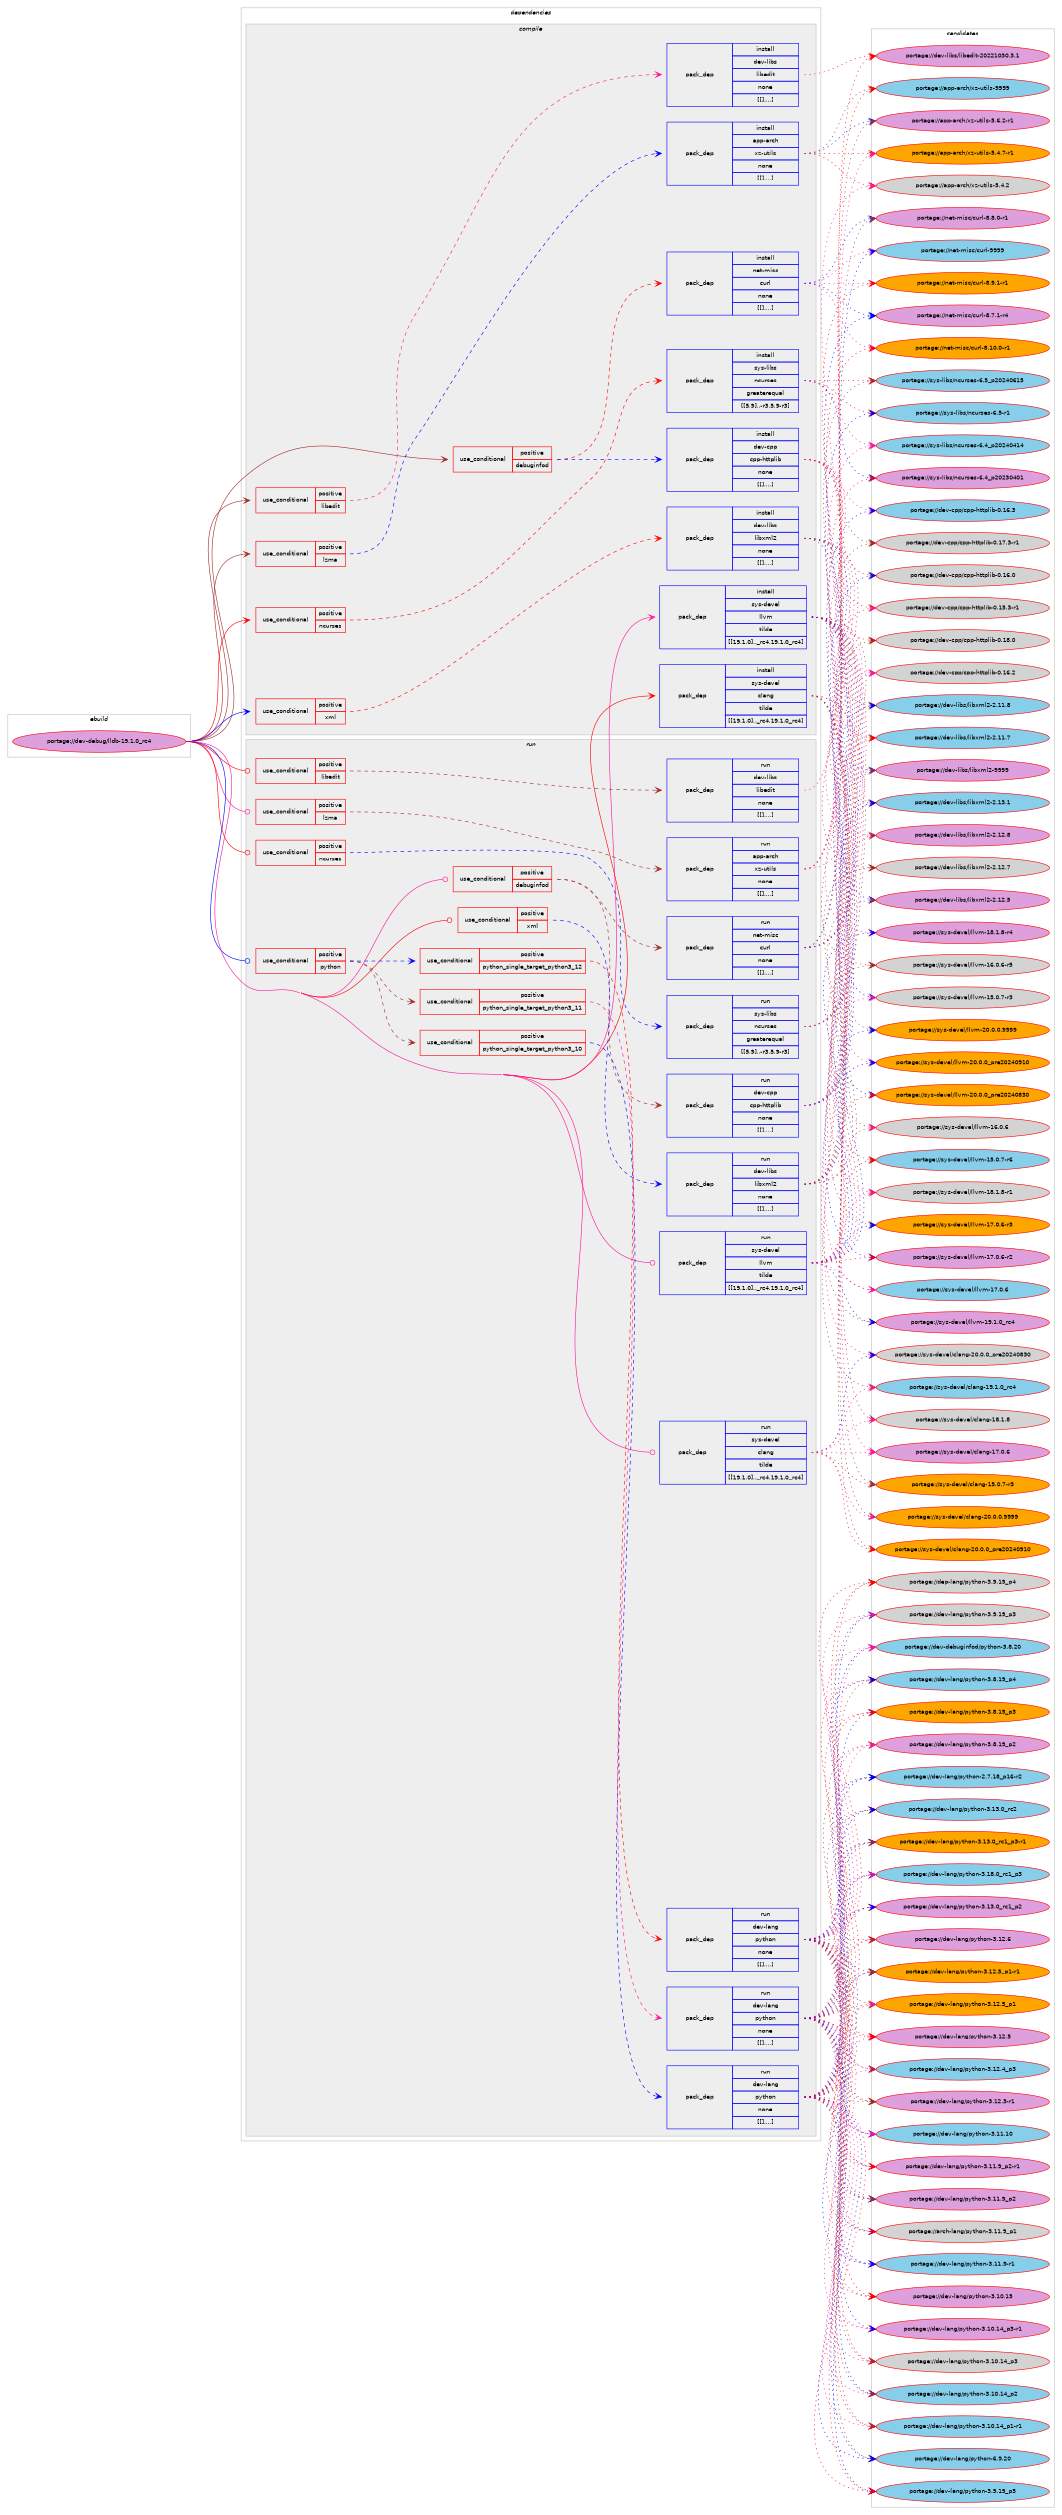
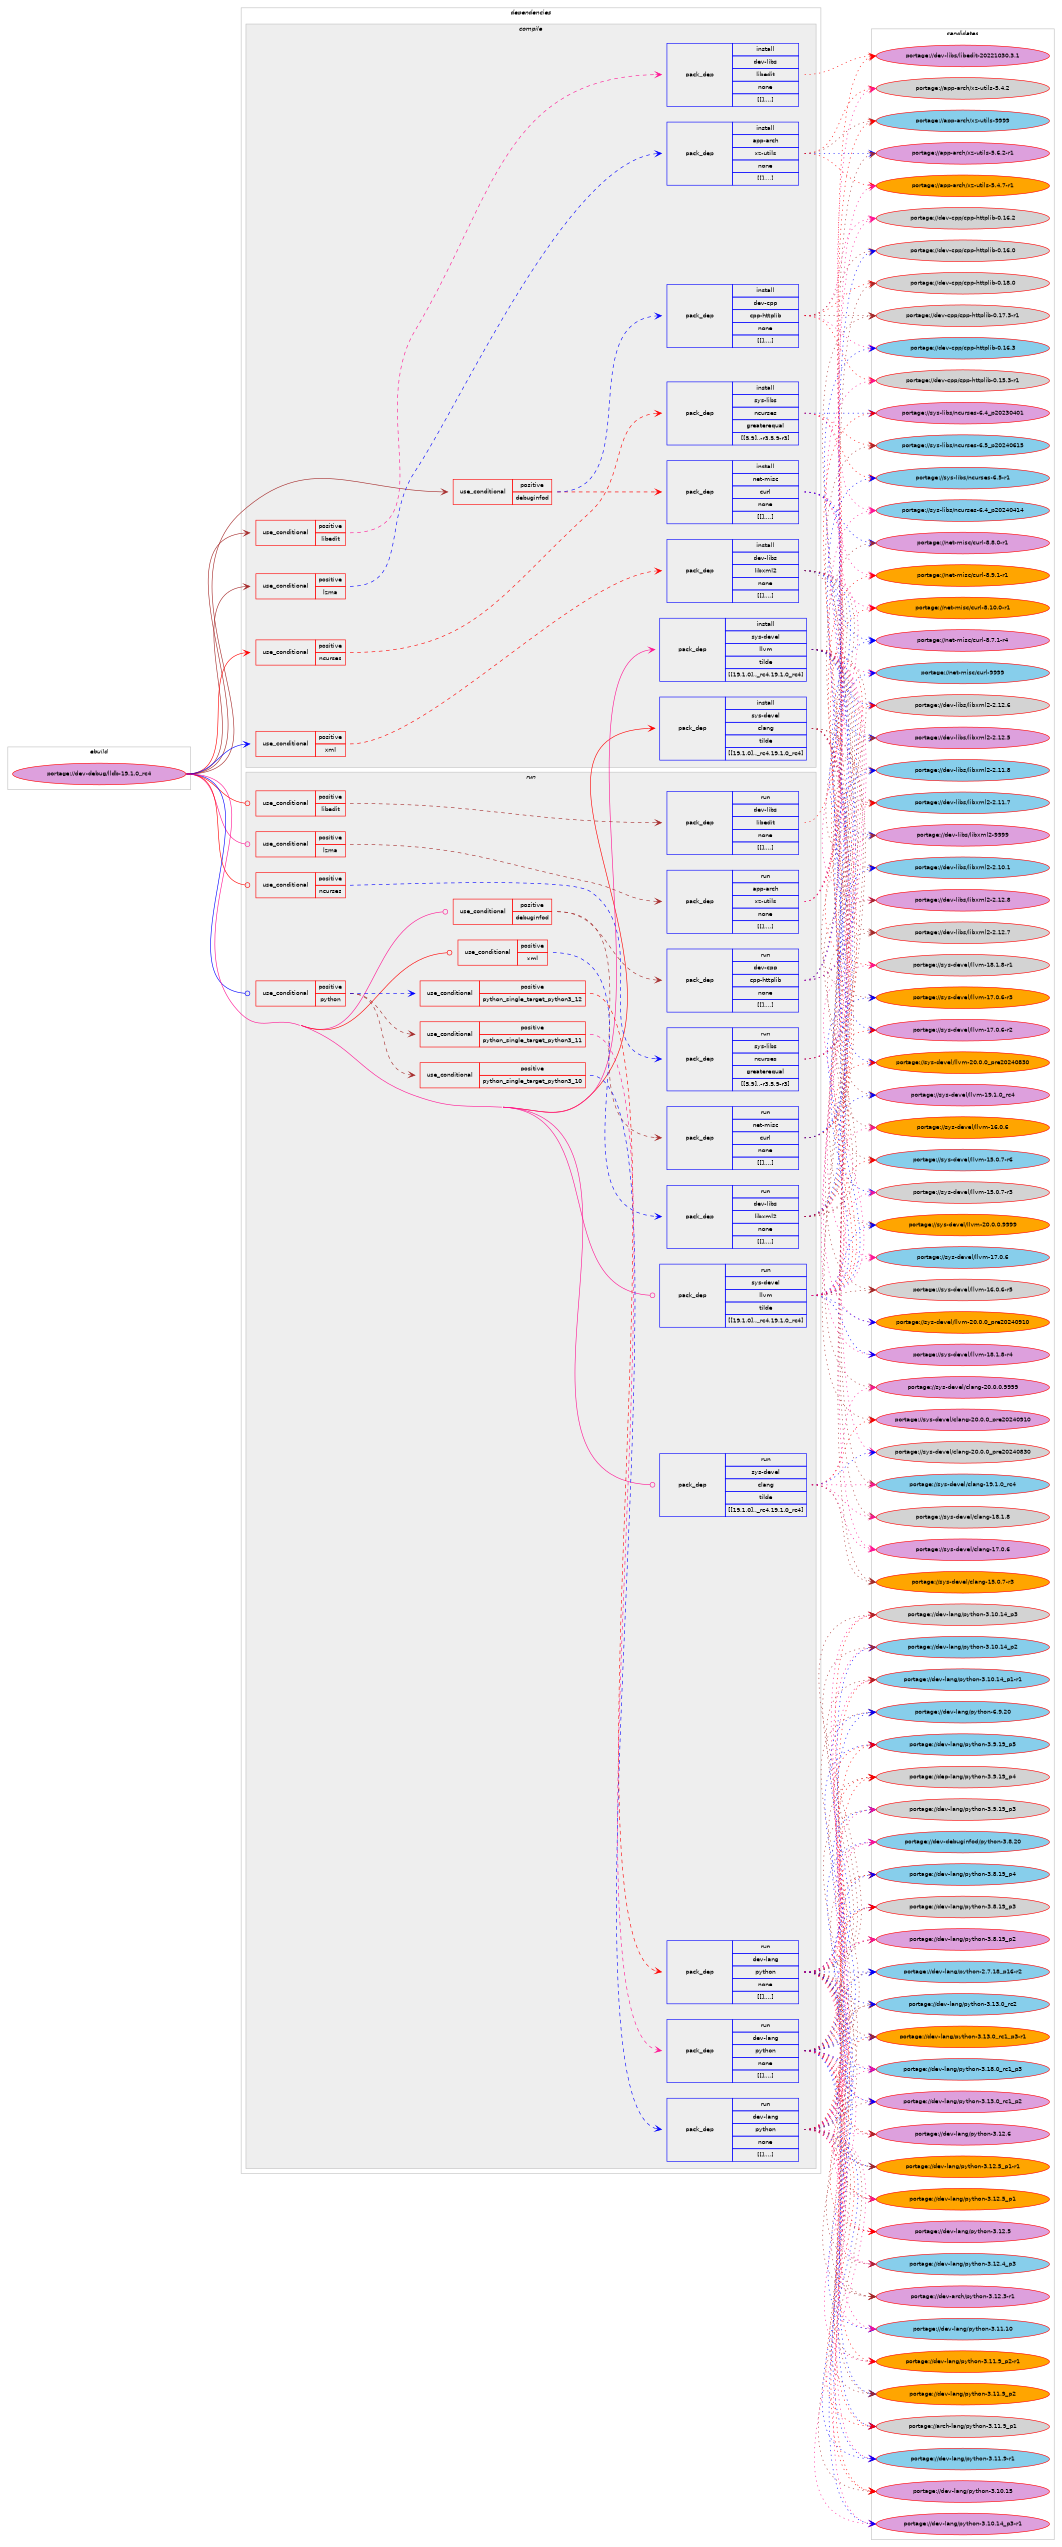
node "portage://dev-libs/libxml2-2.12.6": added
node "portage://dev-libs/libxml2-2.13.1": label "portage://dev-libs/libxml2-2.13.1" -> "portage://dev-libs/libxml2-2.10.1"
node "portage://sys-devel/llvm-16.0.6": fillcolor lightgrey -> orange
node "portage://sys-devel/clang-20.0.0.9999": fillcolor orange -> plum
node "portage://sys-devel/clang-20.0.0_pre20240910": fillcolor orange -> plum
node "portage://dev-lang/python-3.8.19_p3": fillcolor orange -> lightgrey
node "portage://dev-lang/python-3.12.3-r1": label "portage://dev-lang/python-3.12.3-r1" -> "portage://dev-arch/python-3.12.3-r1"
node "portage://dev-lang/python-3.11.9_p2-r1": fillcolor plum -> orange
node "portage://dev-lang/python-3.11.9_p2": fillcolor plum -> orange
